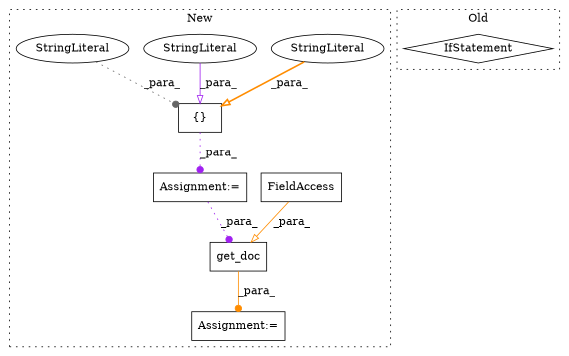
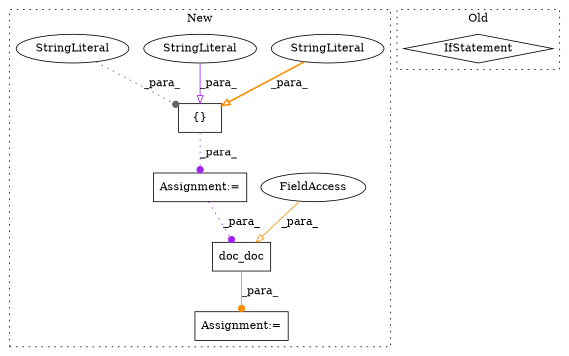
node "FieldAccess": shape box -> ellipse
node "get_doc": label "get_doc" -> "doc_doc"
